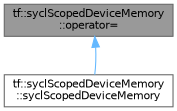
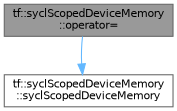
edge "tf::syclScopedDeviceMemory ::syclScopedDeviceMemory" -> "tf::syclScopedDeviceMemory ::operator=": reversed
